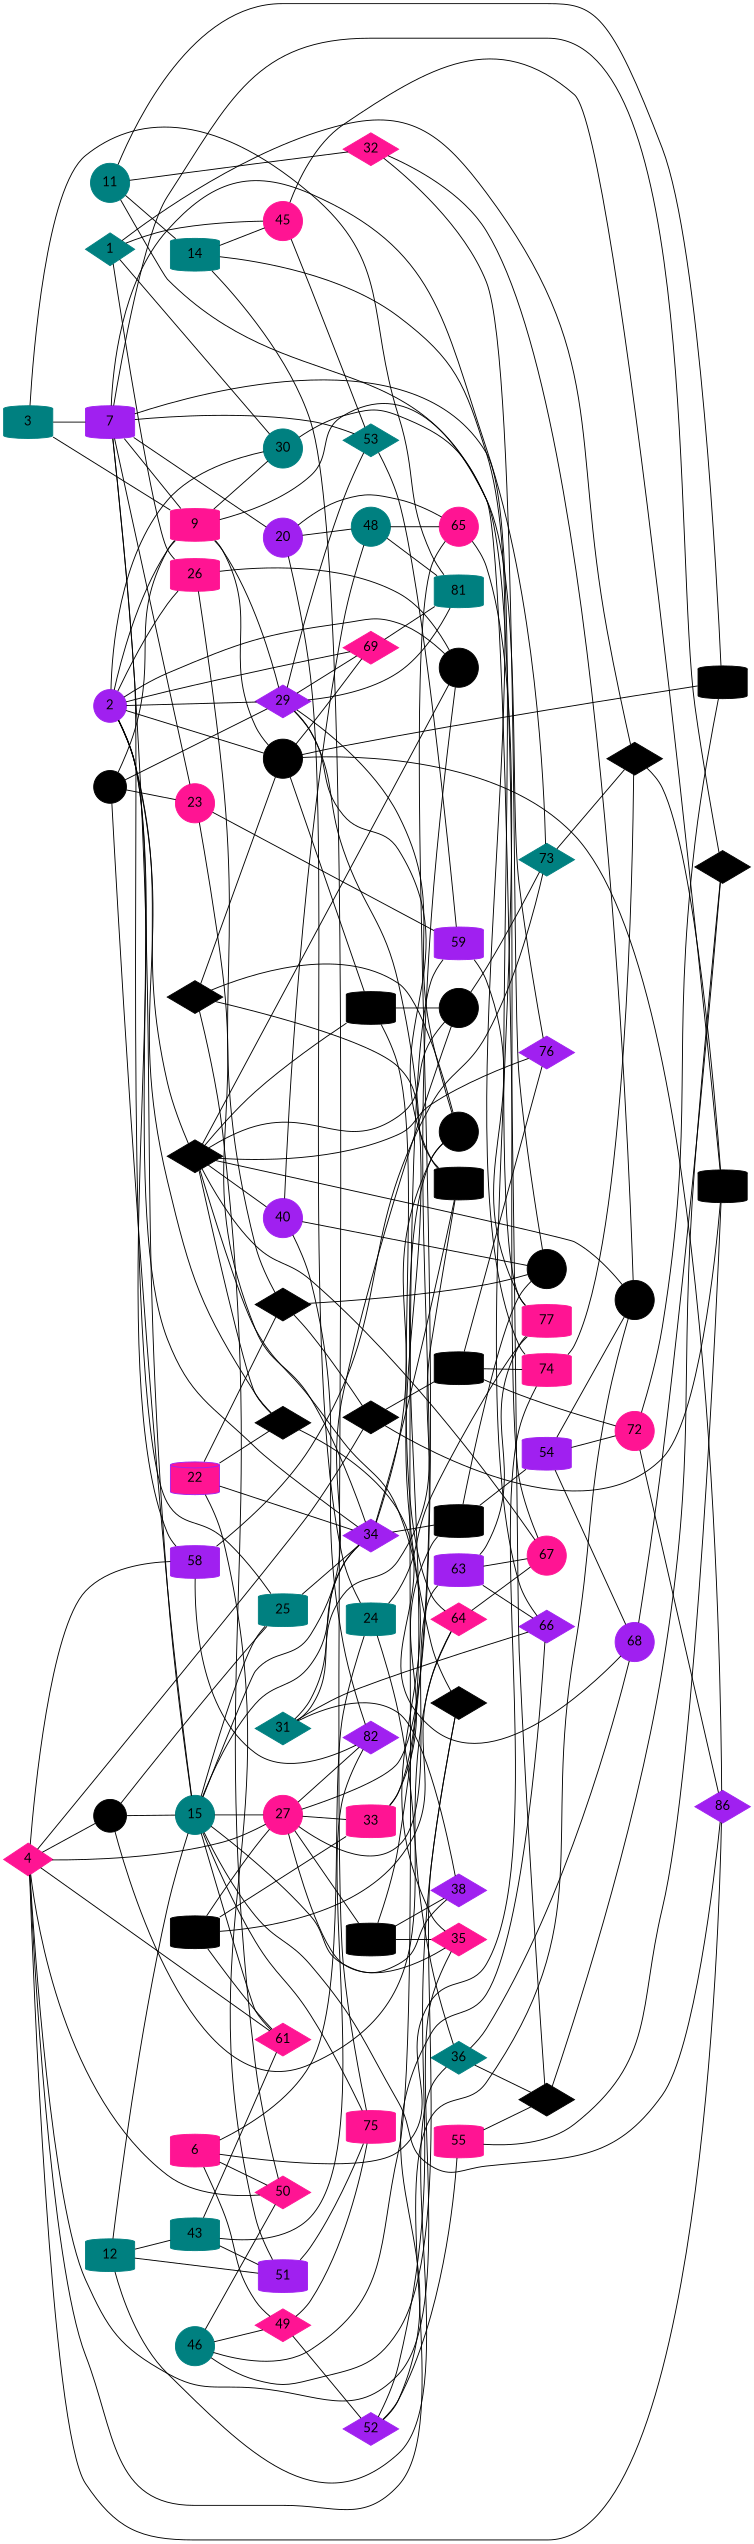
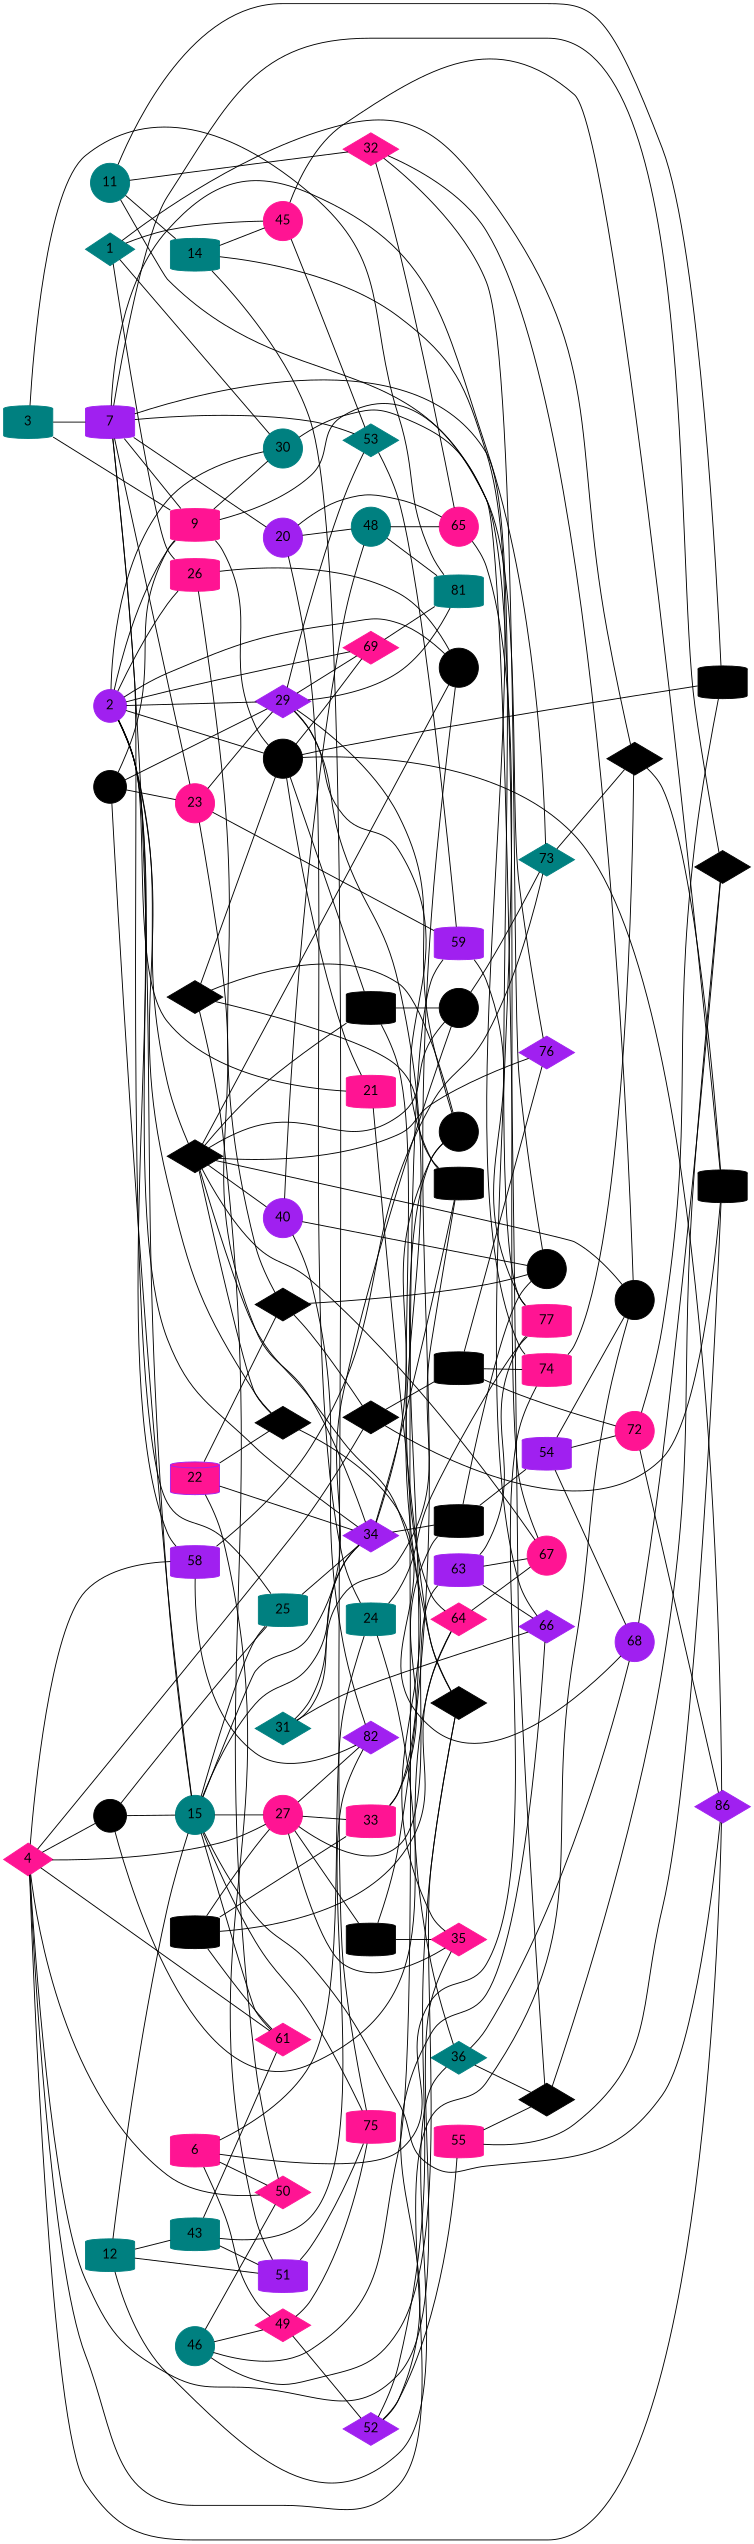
edge "9" -- "29": now "23" -- "29"
node "21": added
edge "65" -- "27": now "65" -- "32"
node "38": removed
